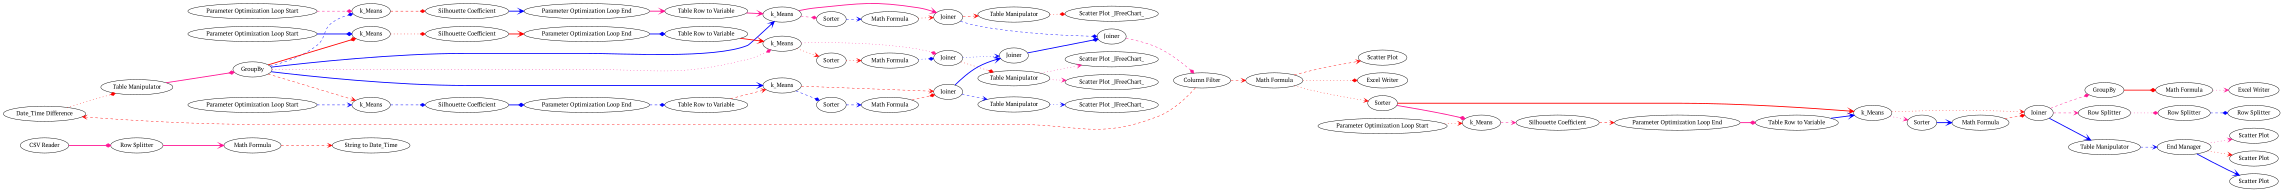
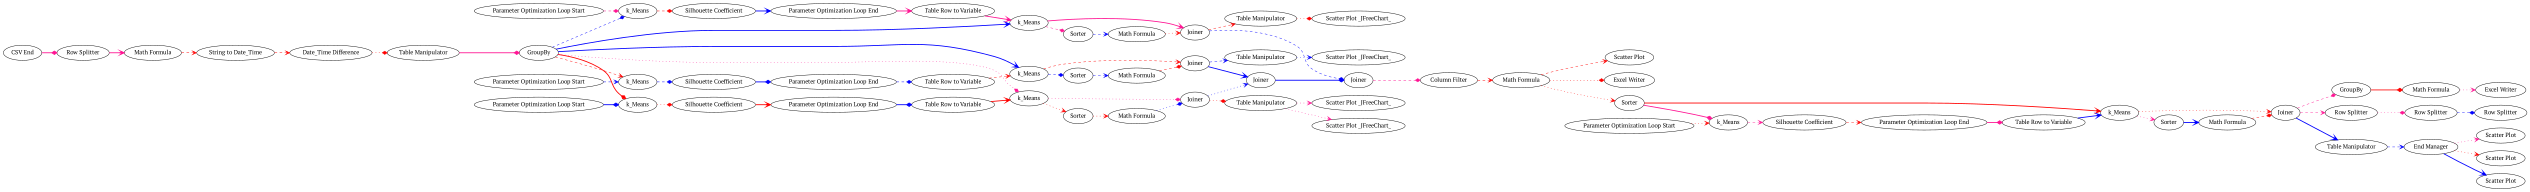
edge "Column Filter" -> "Date_Time Difference": now "String to Date_Time" -> "Date_Time Difference"
node "CSV Reader": label "CSV Reader" -> "CSV End"
